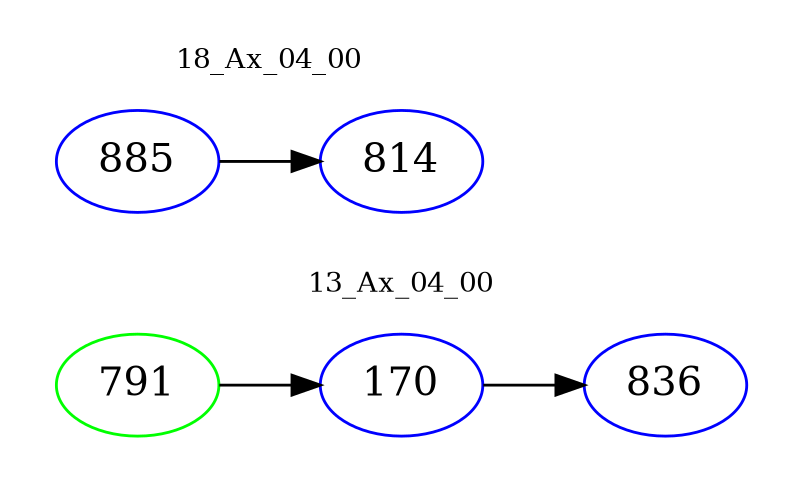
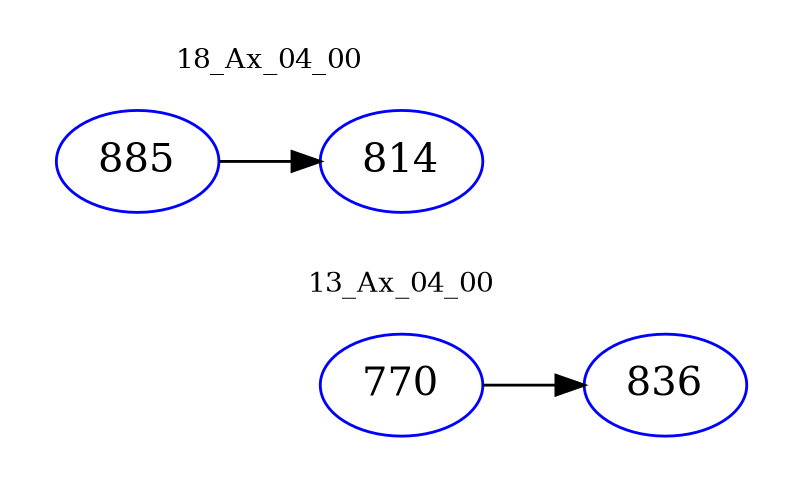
node "791": removed
node "170": label "170" -> "770"
